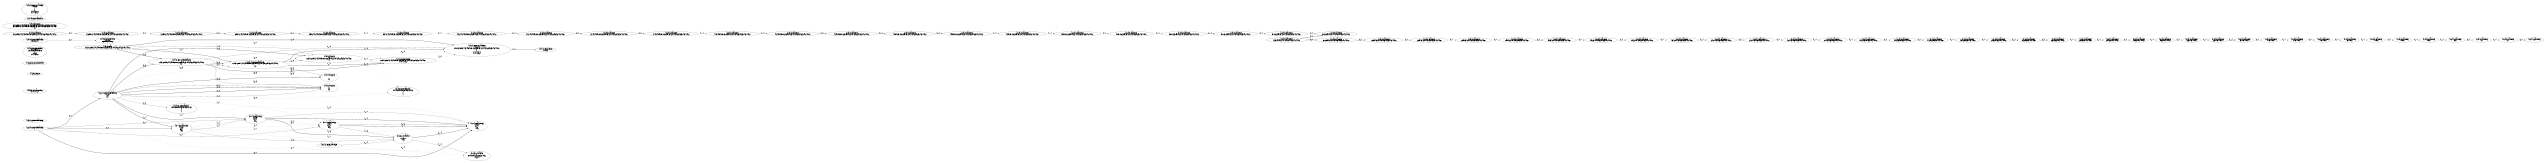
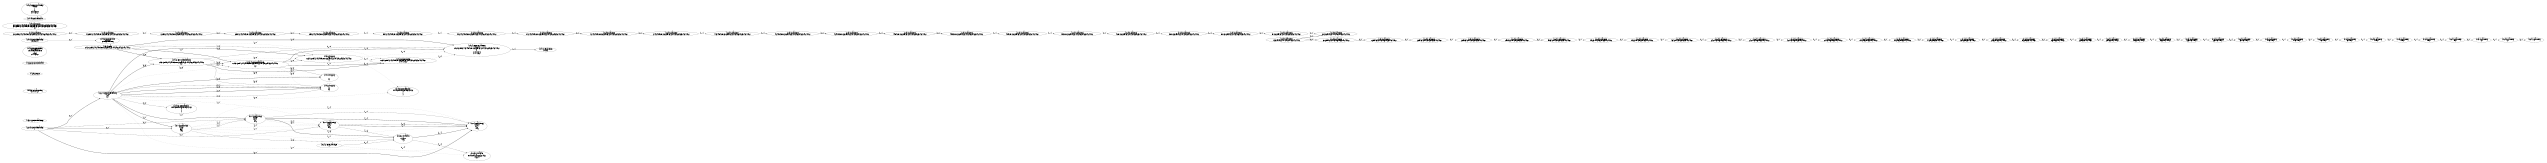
node "4219052.GetProcAddress 6295592 RegQueryValueExA": label "4219052.GetProcAddress 6295592 RegQueryValueExA" -> "4219052.GetProcAddress 6295592 GetLongPathNameA"
